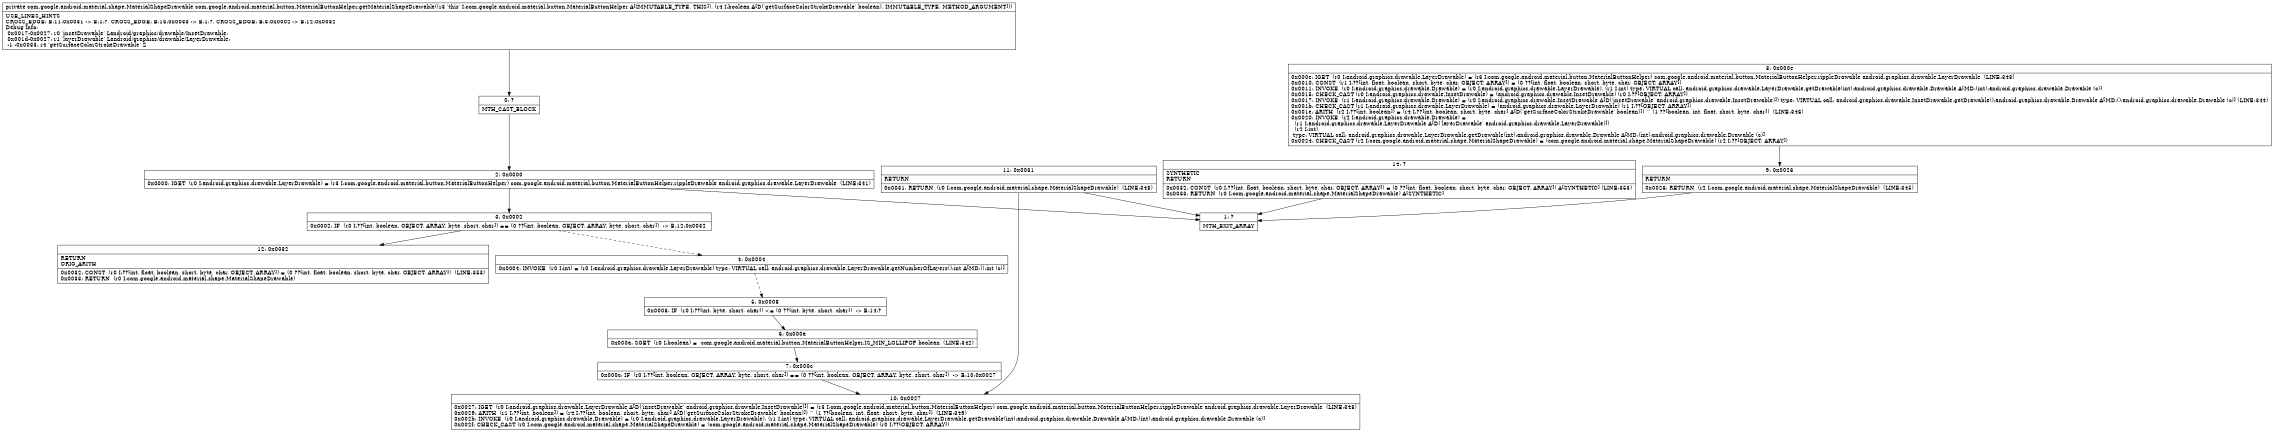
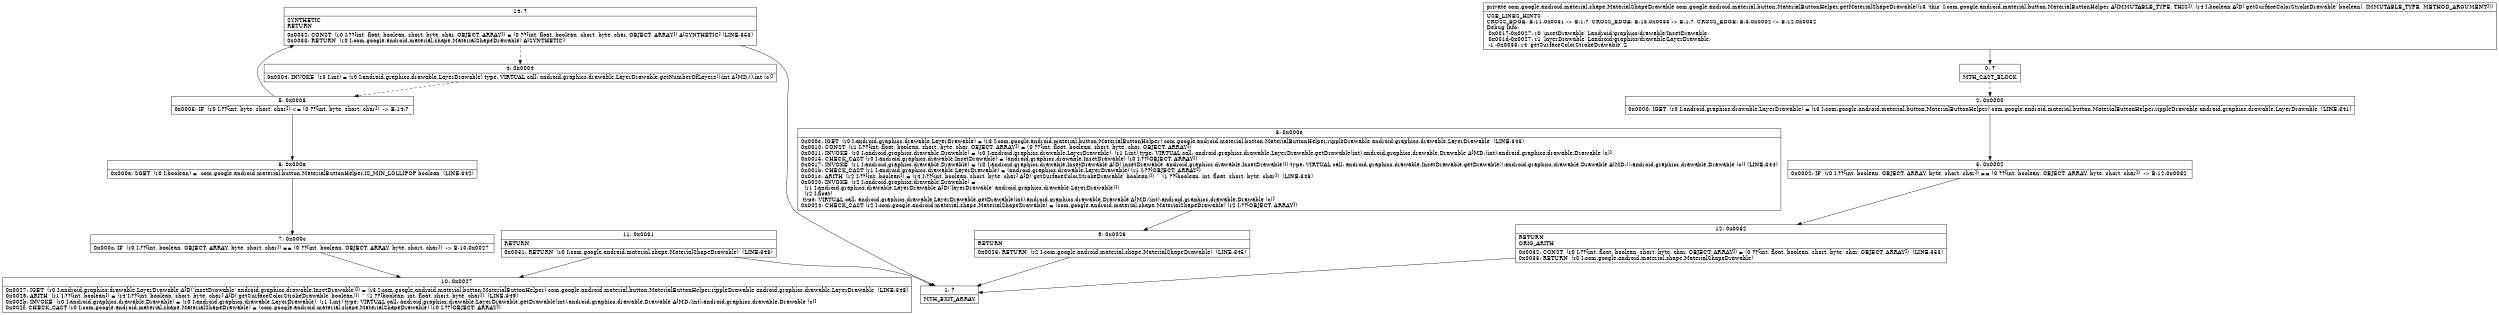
edge "5: 0x0008" -> "14: ?": added
node "8: 0x000e": text "(r2 I:int)" -> "(r2 I:float)"
edge "0: ?" -> "2: 0x0000": style solid -> dashed
edge "2: 0x0000" -> "1: ?": now "12: 0x0032" -> "1: ?"
edge "3: 0x0002" -> "4: 0x0004": now "14: ?" -> "4: 0x0004"
